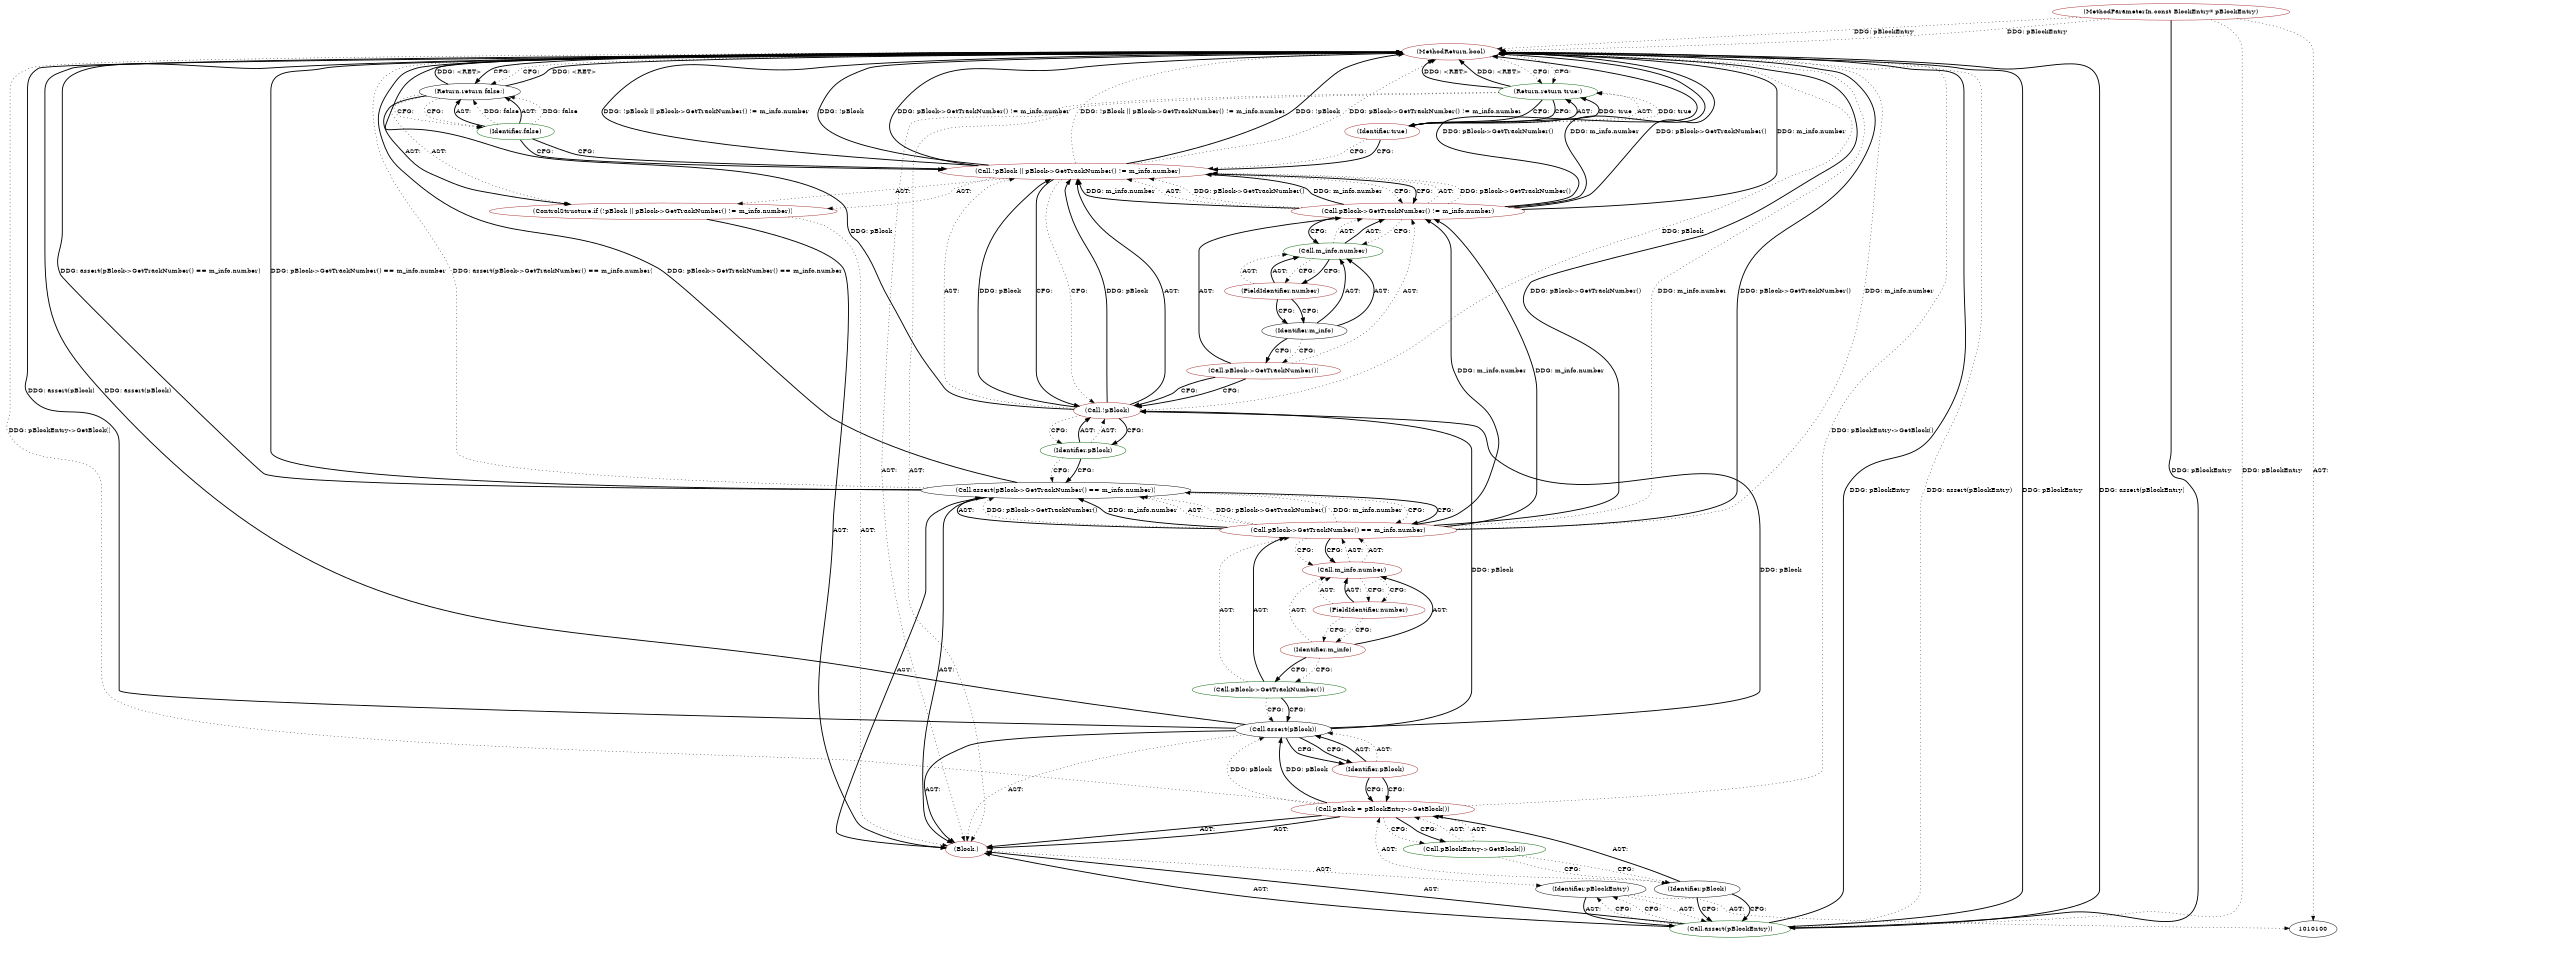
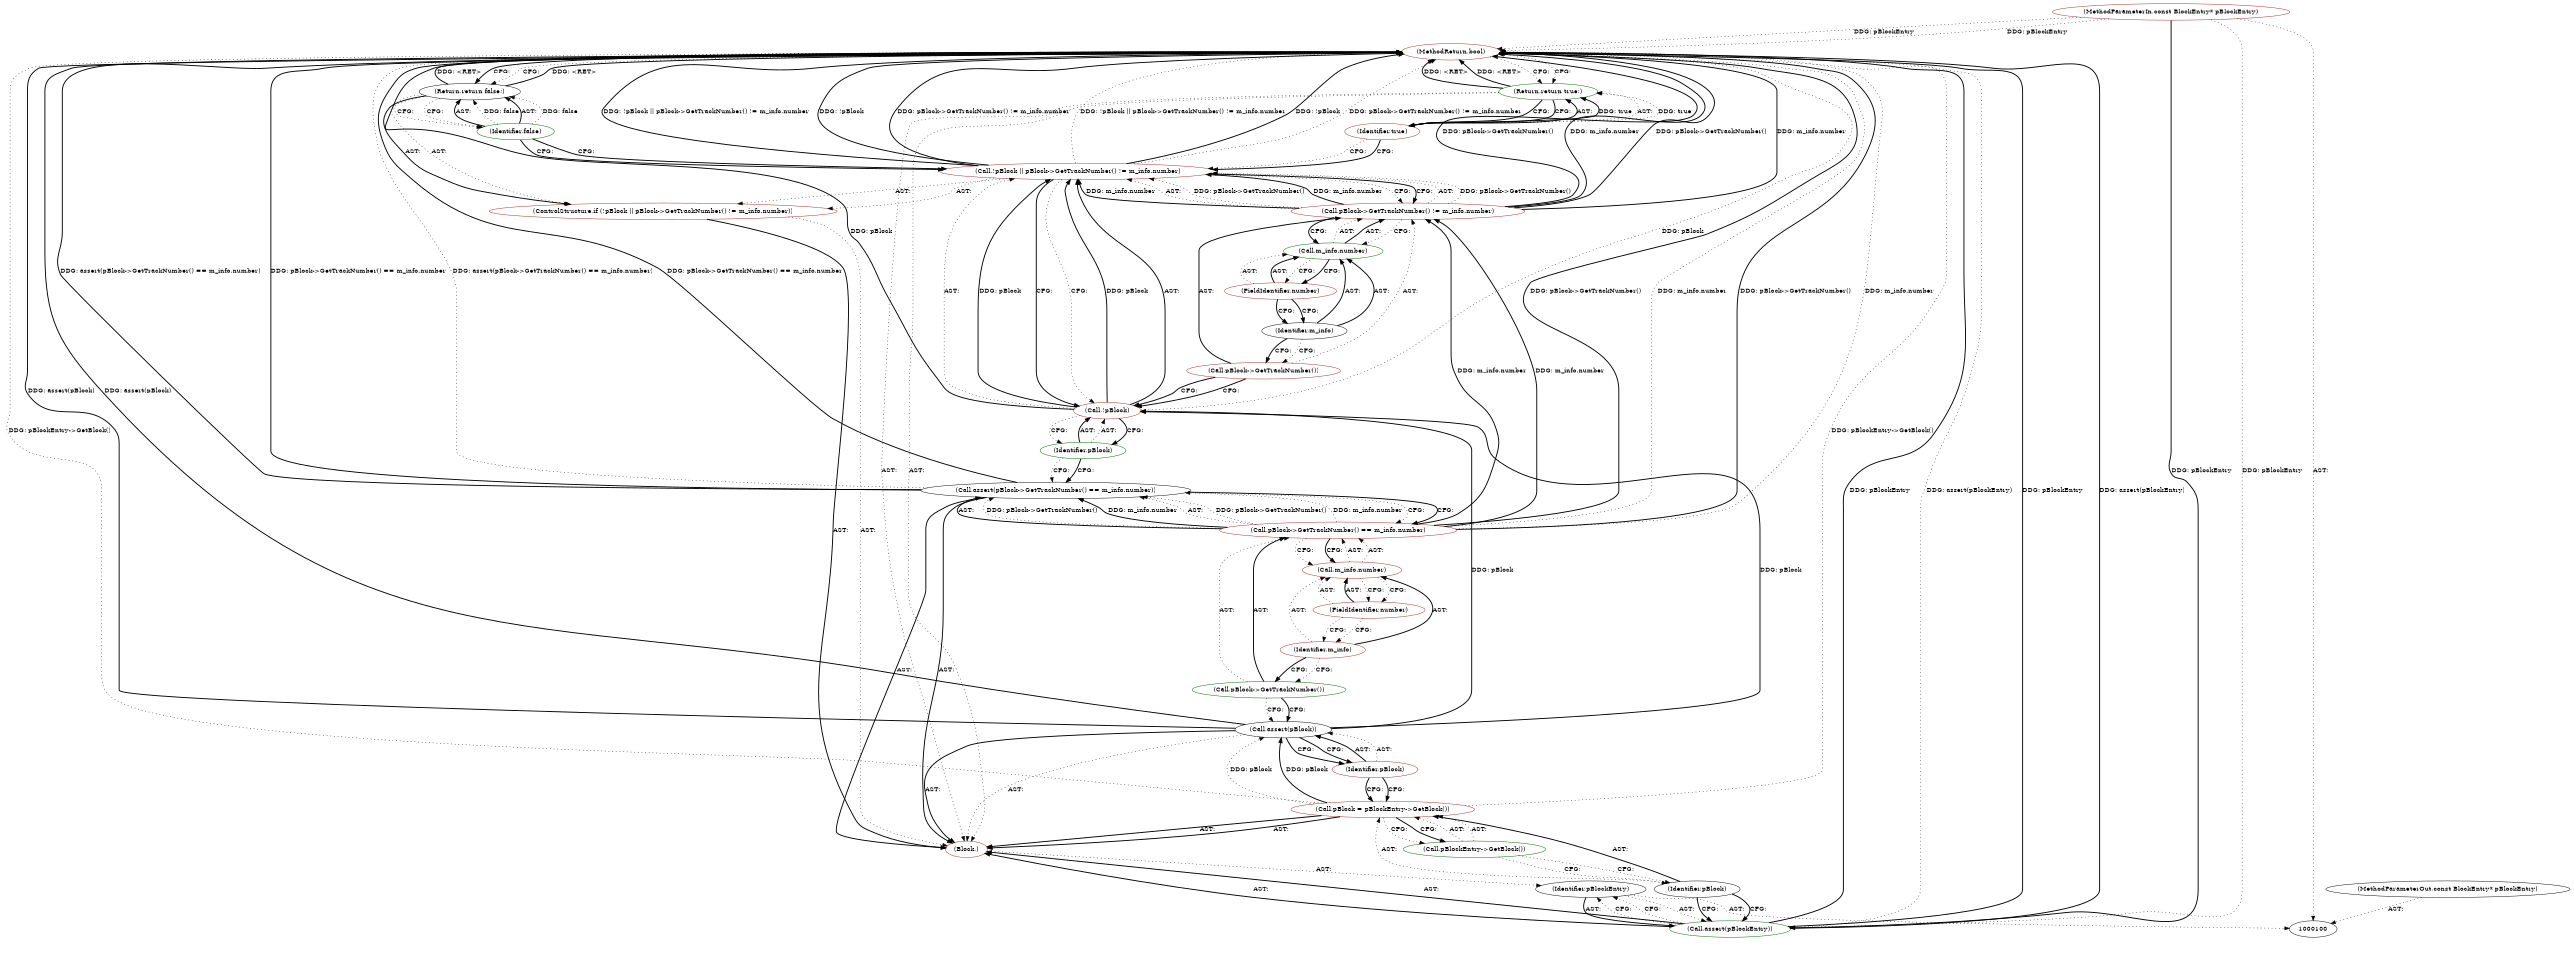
node "(MethodParameterOut,const BlockEntry* pBlockEntry)": added
node "1010100": label "1010100" -> "1000100"
